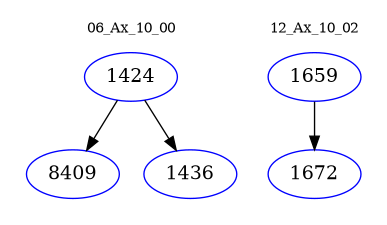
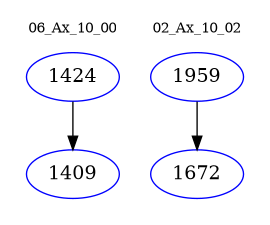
cluster "12_Ax_10_02": label "12_Ax_10_02" -> "02_Ax_10_02"
node "1659": label "1659" -> "1959"
node "8409": label "8409" -> "1409"
node "1436": removed
